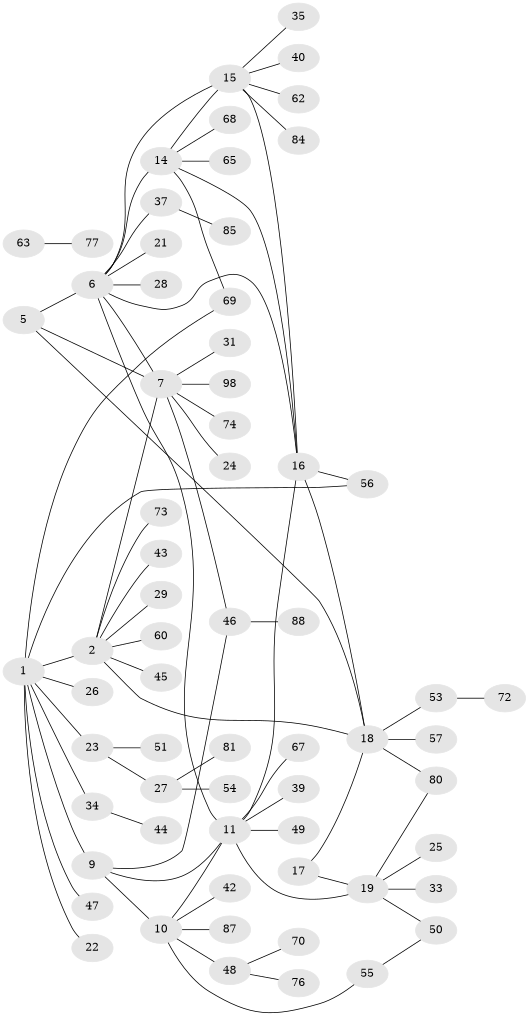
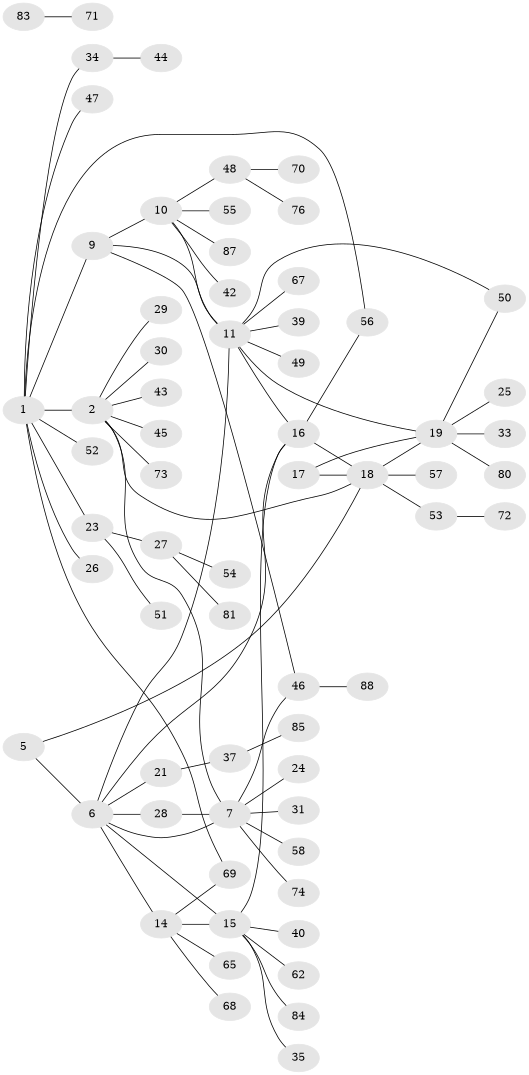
edge "37" -- "6": now "37" -- "21"
node "63": label "63" -> "83"
node "77": label "77" -> "71"
edge "14" -- "16": removed
edge "5" -- "7": now "28" -- "7"
node "98": label "98" -> "58"
node "60": label "60" -> "30"
edge "18" -- "80": now "18" -- "19"
node "22": label "22" -> "52"
edge "50" -- "55": now "50" -- "11"
